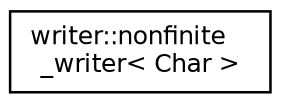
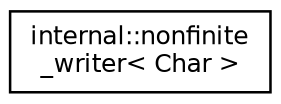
node "writer::nonfinite _writer< Char >": label "writer::nonfinite _writer< Char >" -> "internal::nonfinite _writer< Char >"
